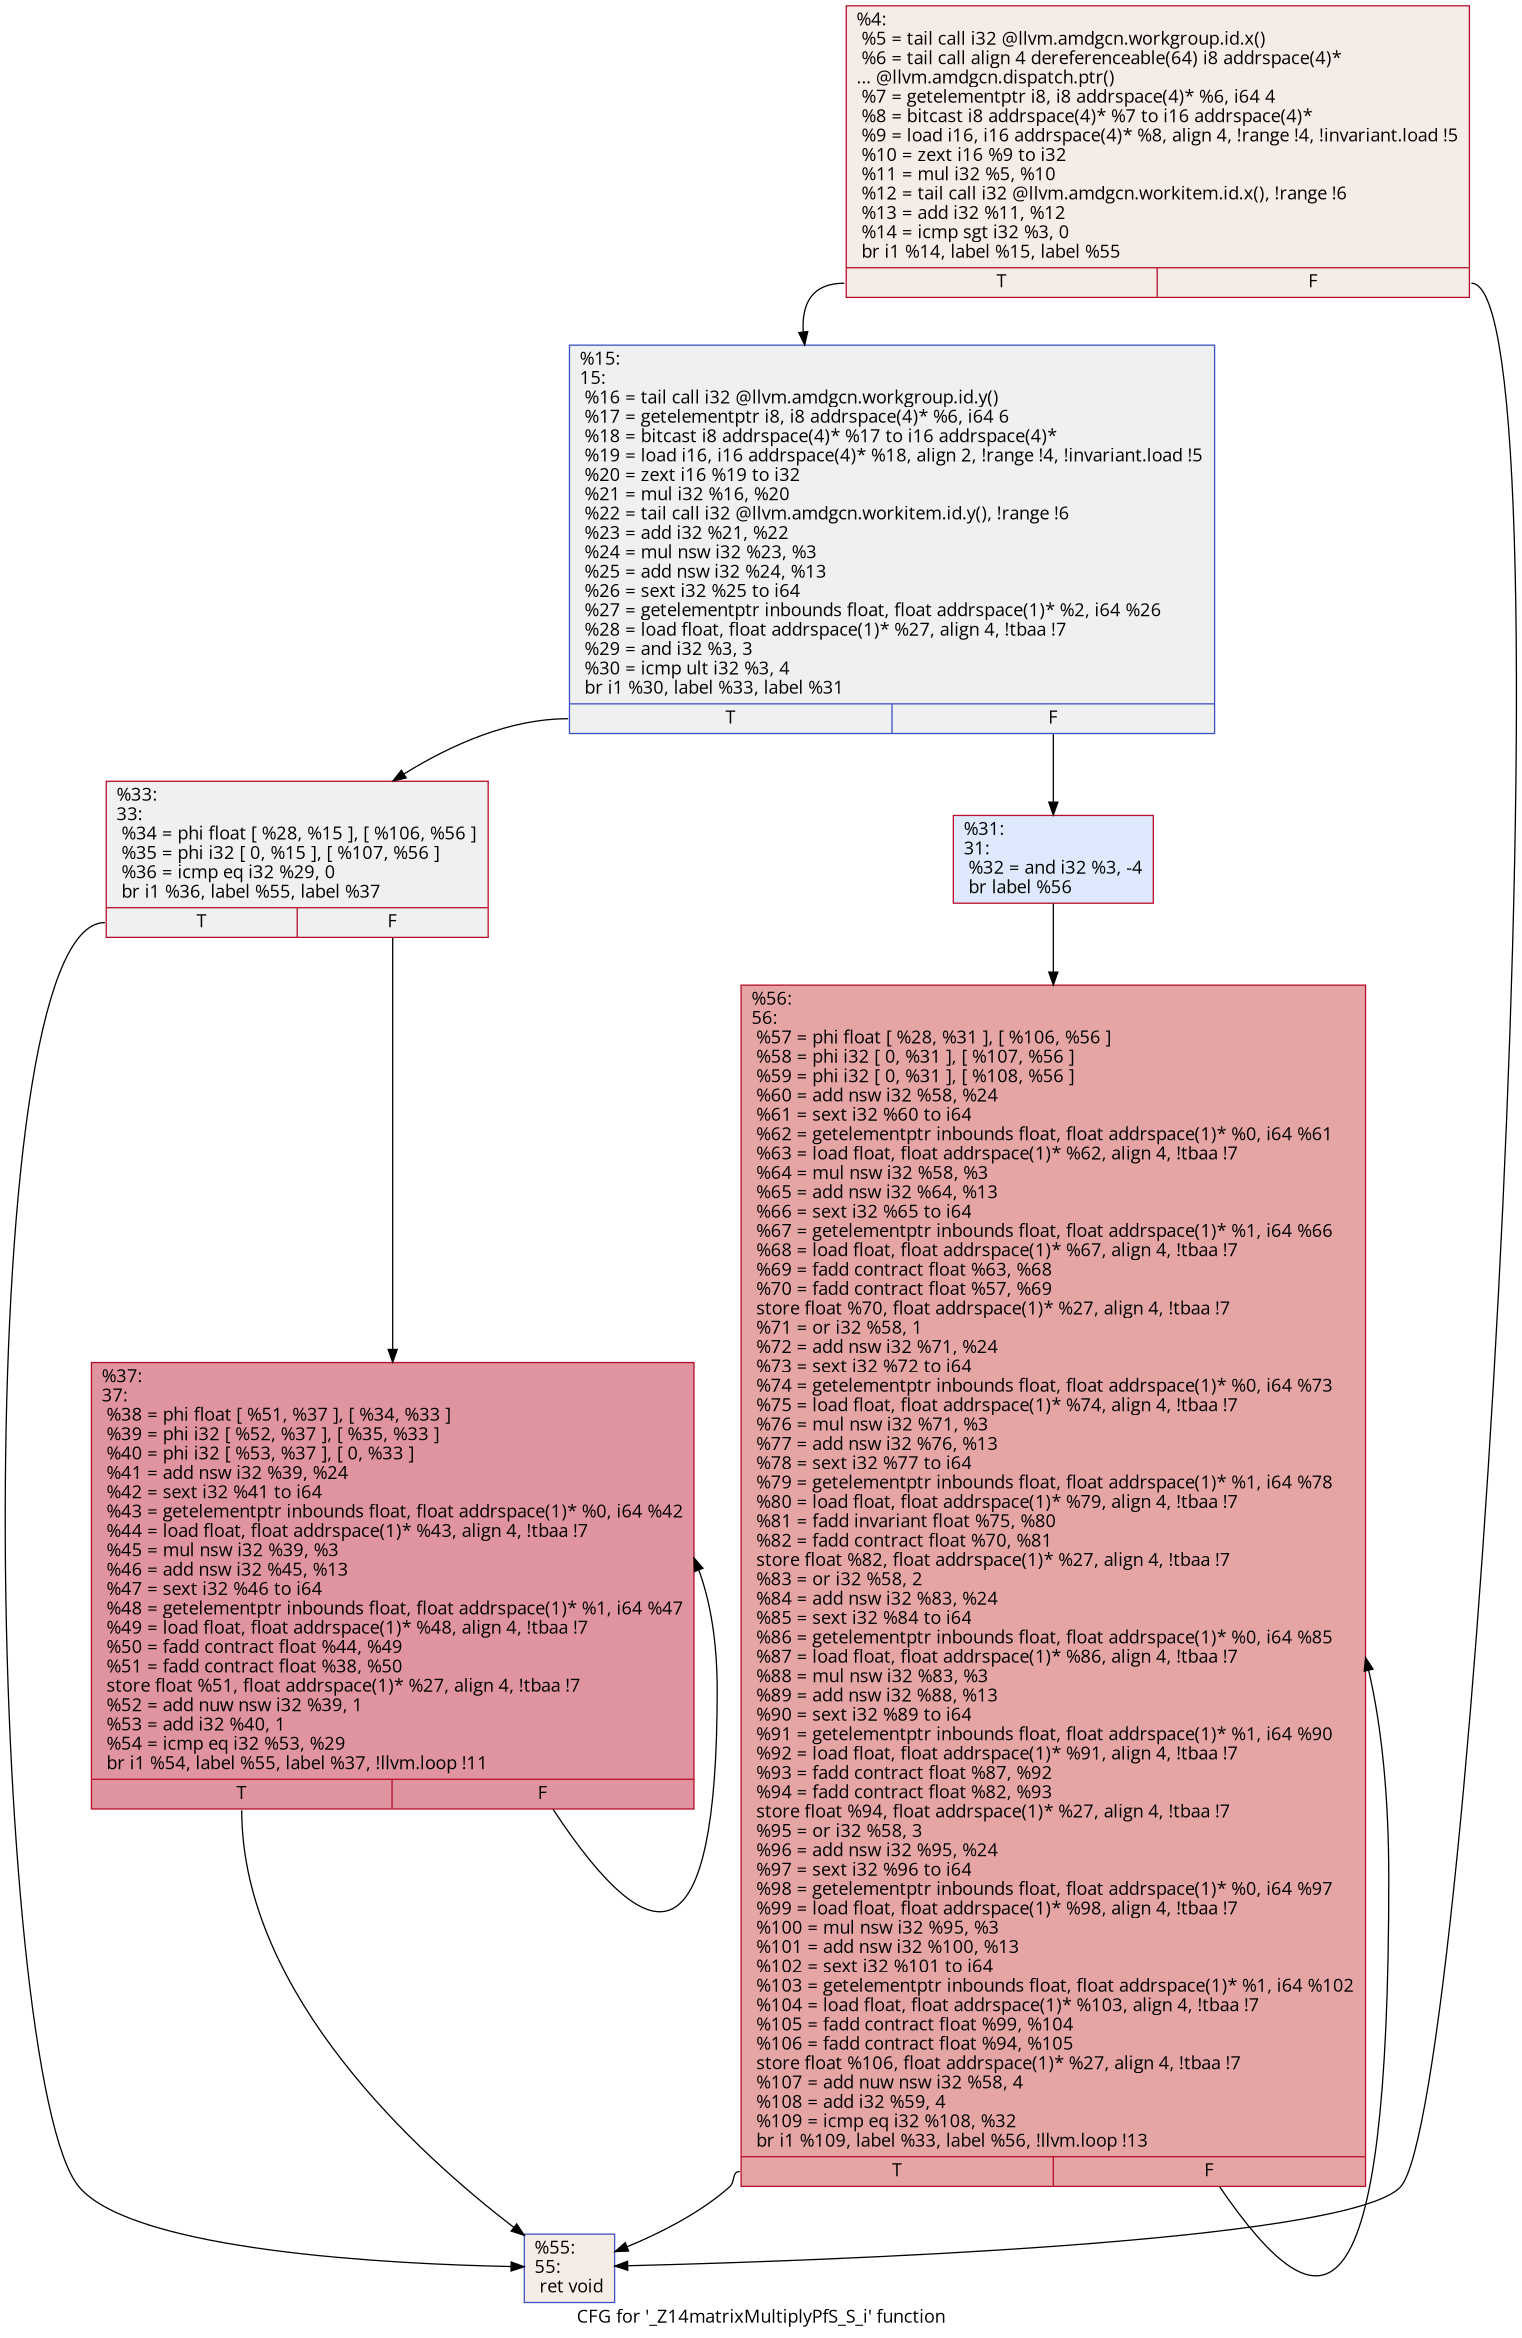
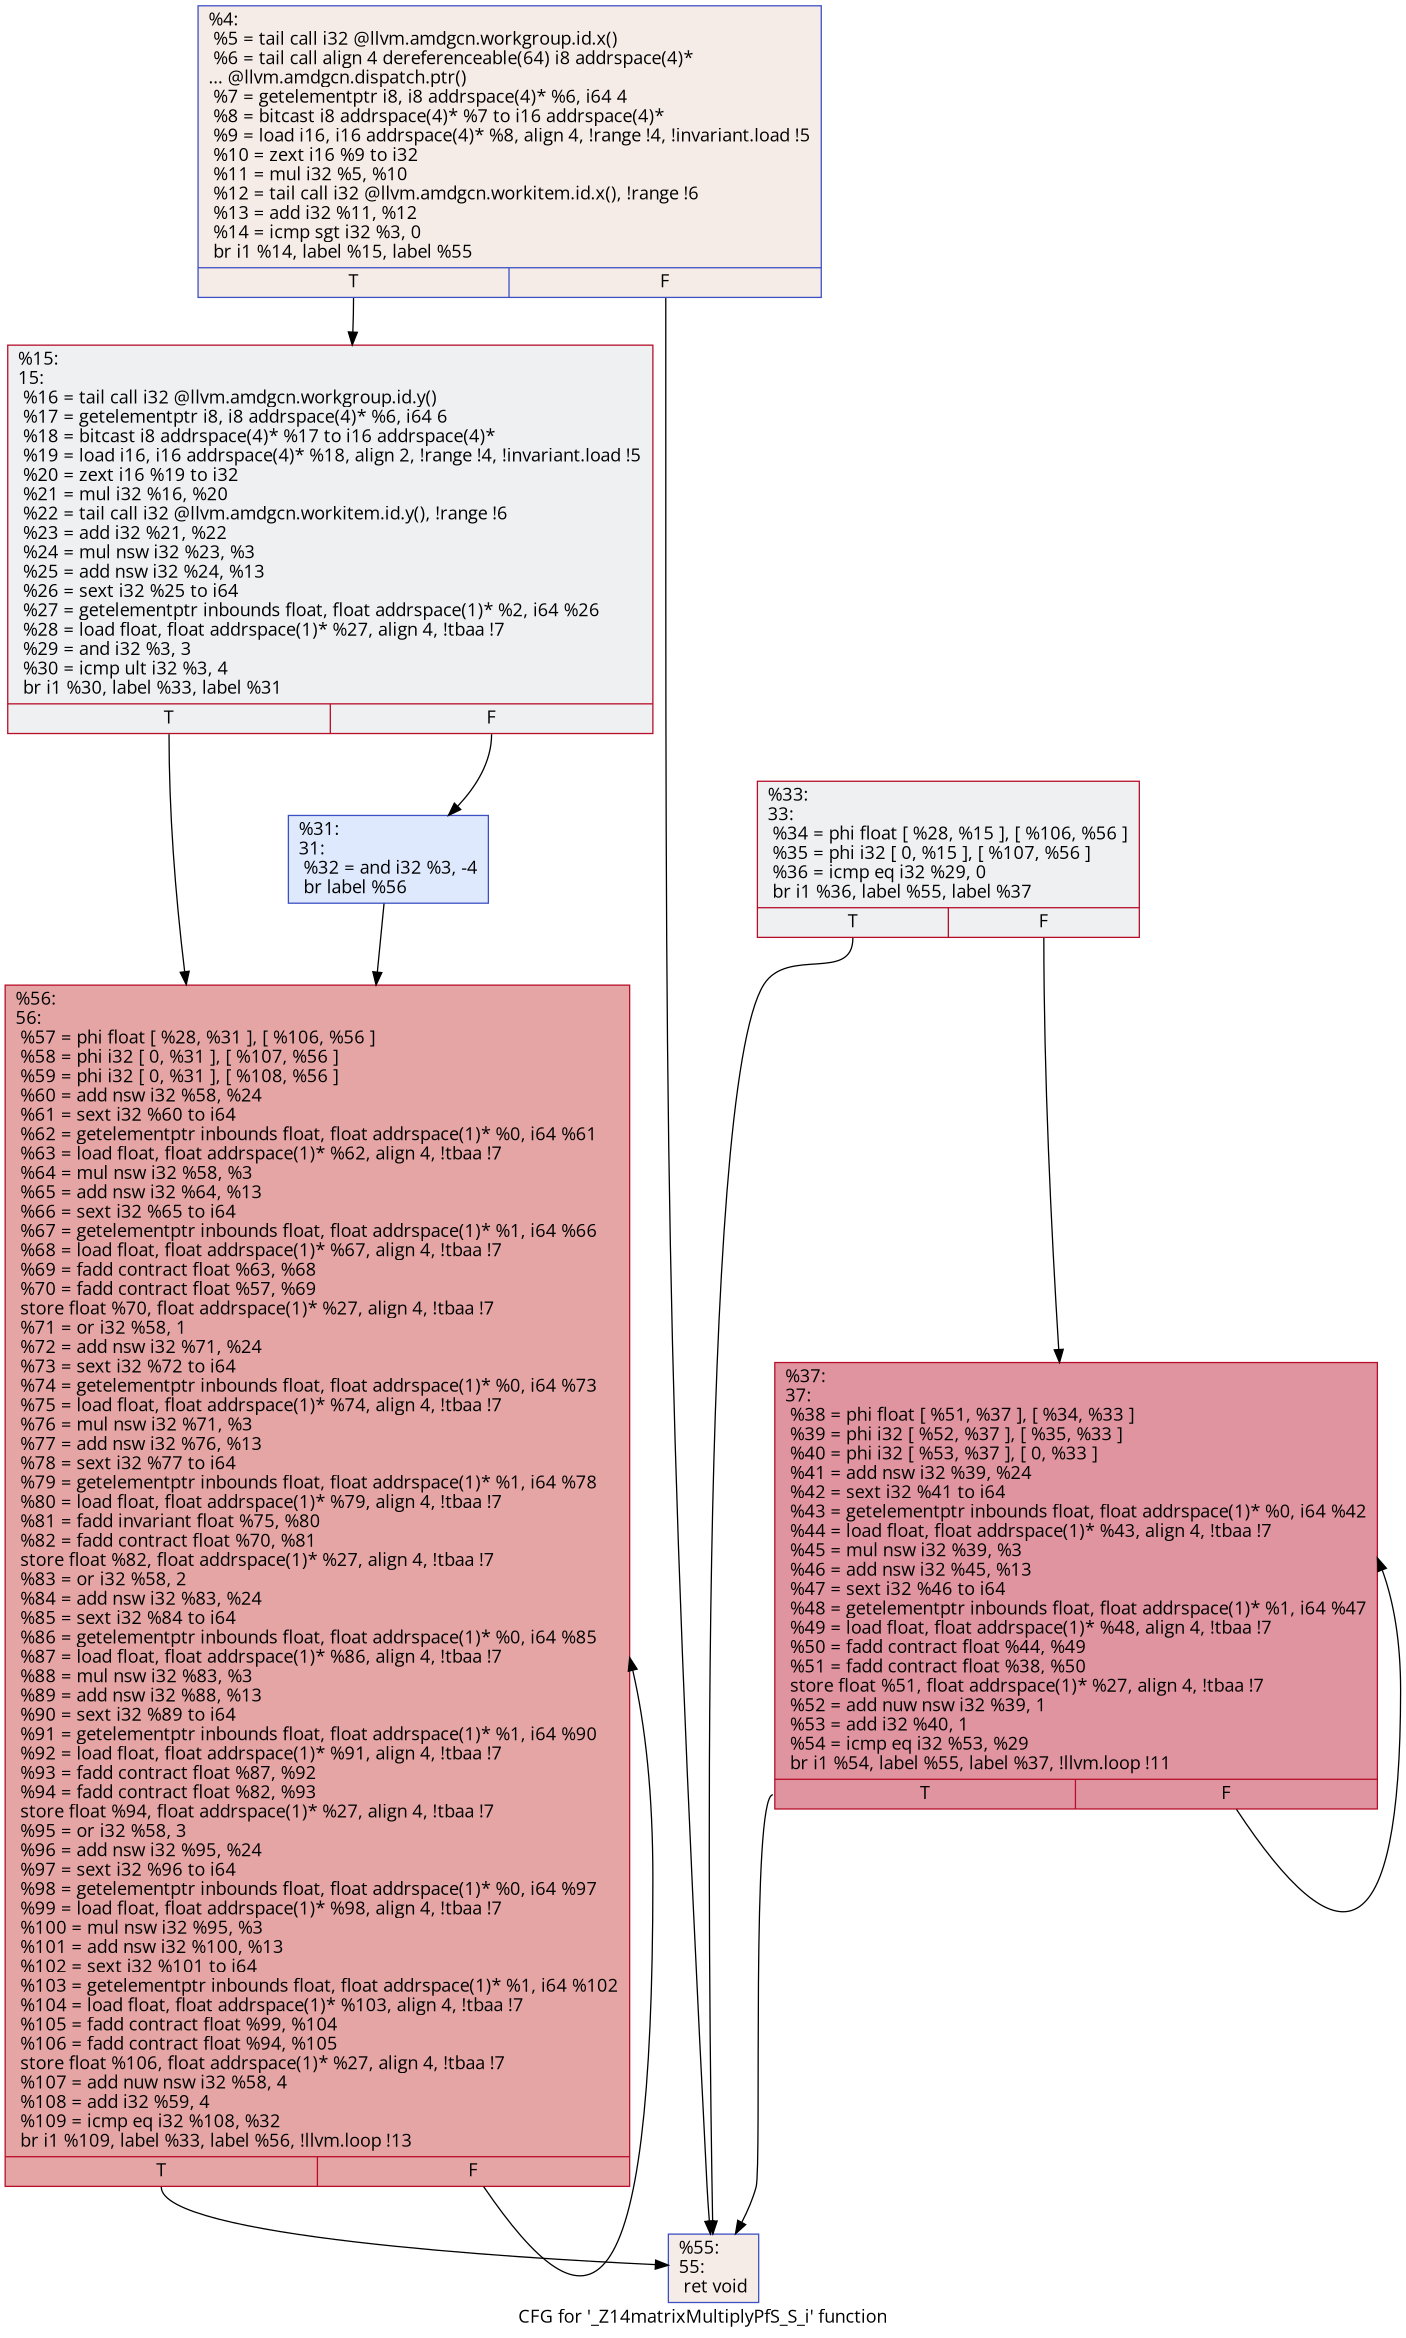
node "%4:": color #b70d28ff -> #3d50c3ff
node "%15:": color #3d50c3ff -> #b70d28ff
edge "%15:" -> "%33:": now "%15:" -> "%56:"
node "%31:": color #b70d28ff -> #3d50c3ff
